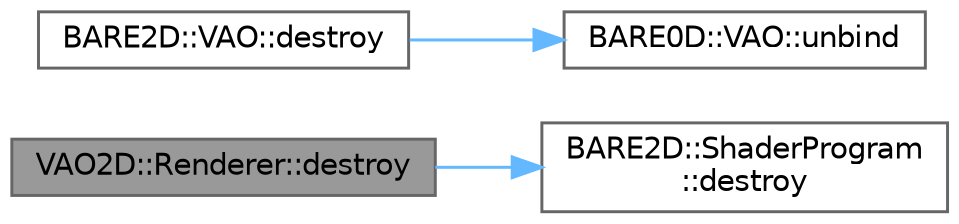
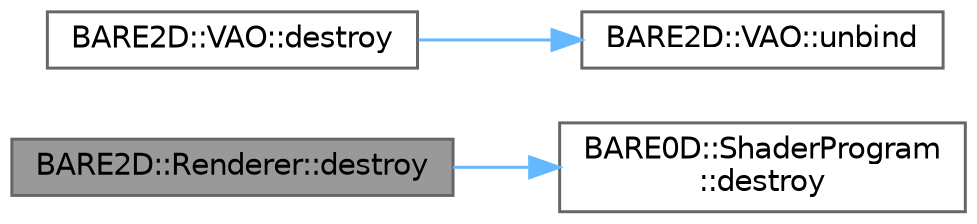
node "BARE0D::VAO::unbind": label "BARE0D::VAO::unbind" -> "BARE2D::VAO::unbind"
node "VAO2D::Renderer::destroy": label "VAO2D::Renderer::destroy" -> "BARE2D::Renderer::destroy"
node "BARE2D::ShaderProgram ::destroy": label "BARE2D::ShaderProgram ::destroy" -> "BARE0D::ShaderProgram ::destroy"
